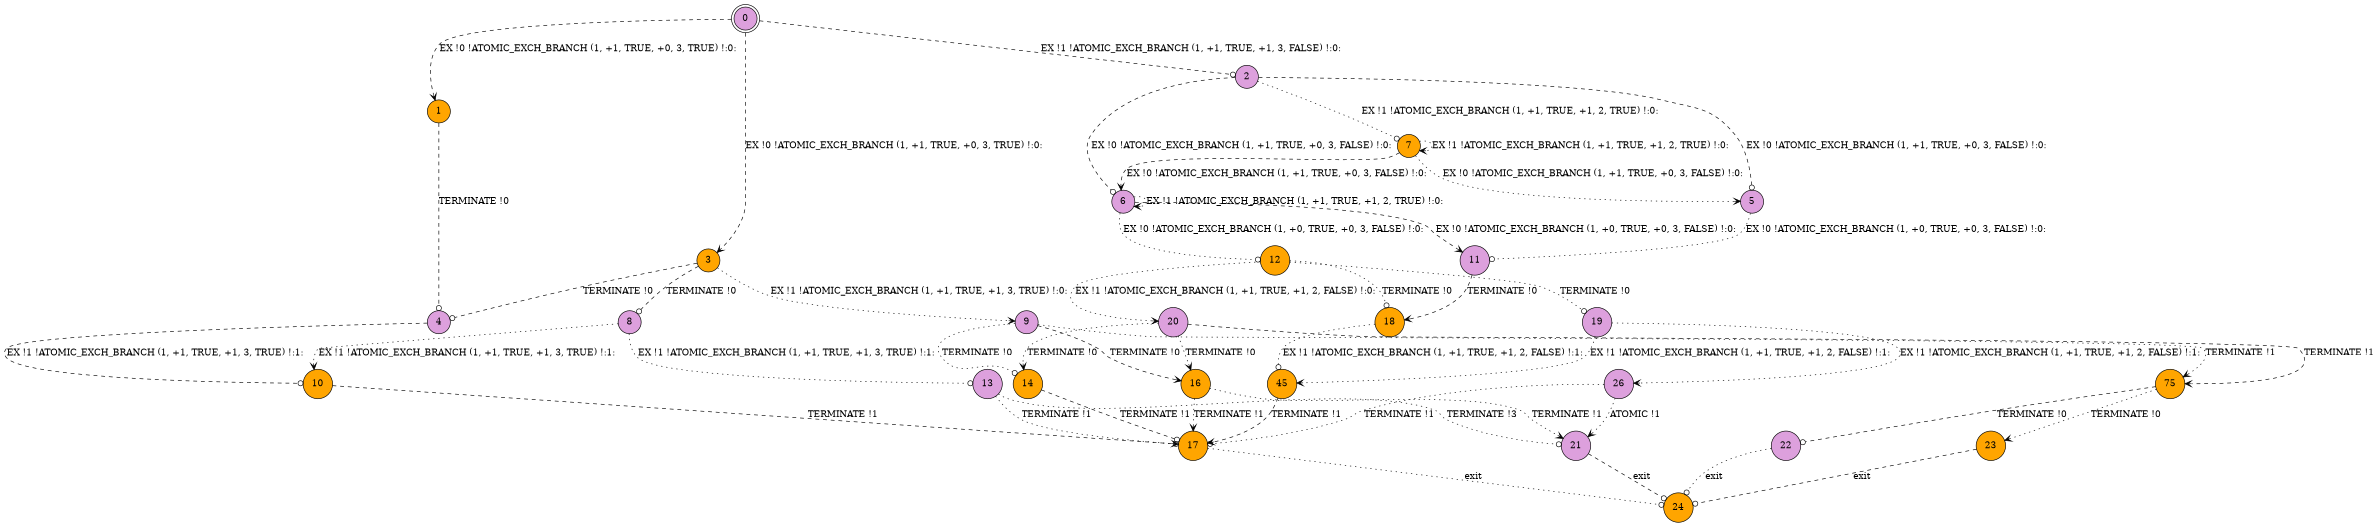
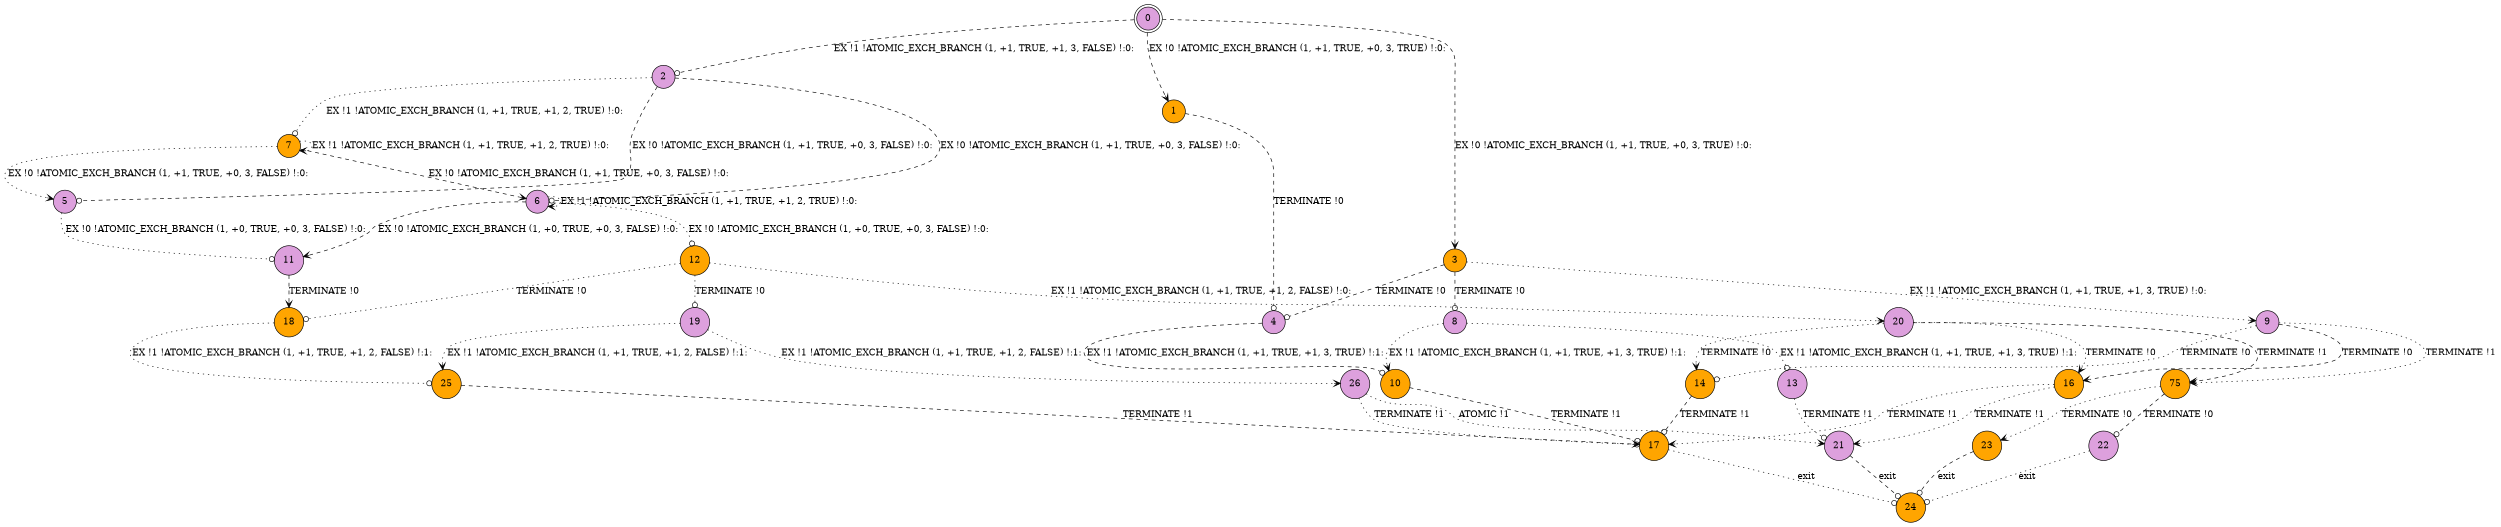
node "45": label "45" -> "25"
edge "13" -> "21": label "TERMINATE !3" -> "TERMINATE !1"
edge "13" -> "17": removed, label "TERMINATE !1"
